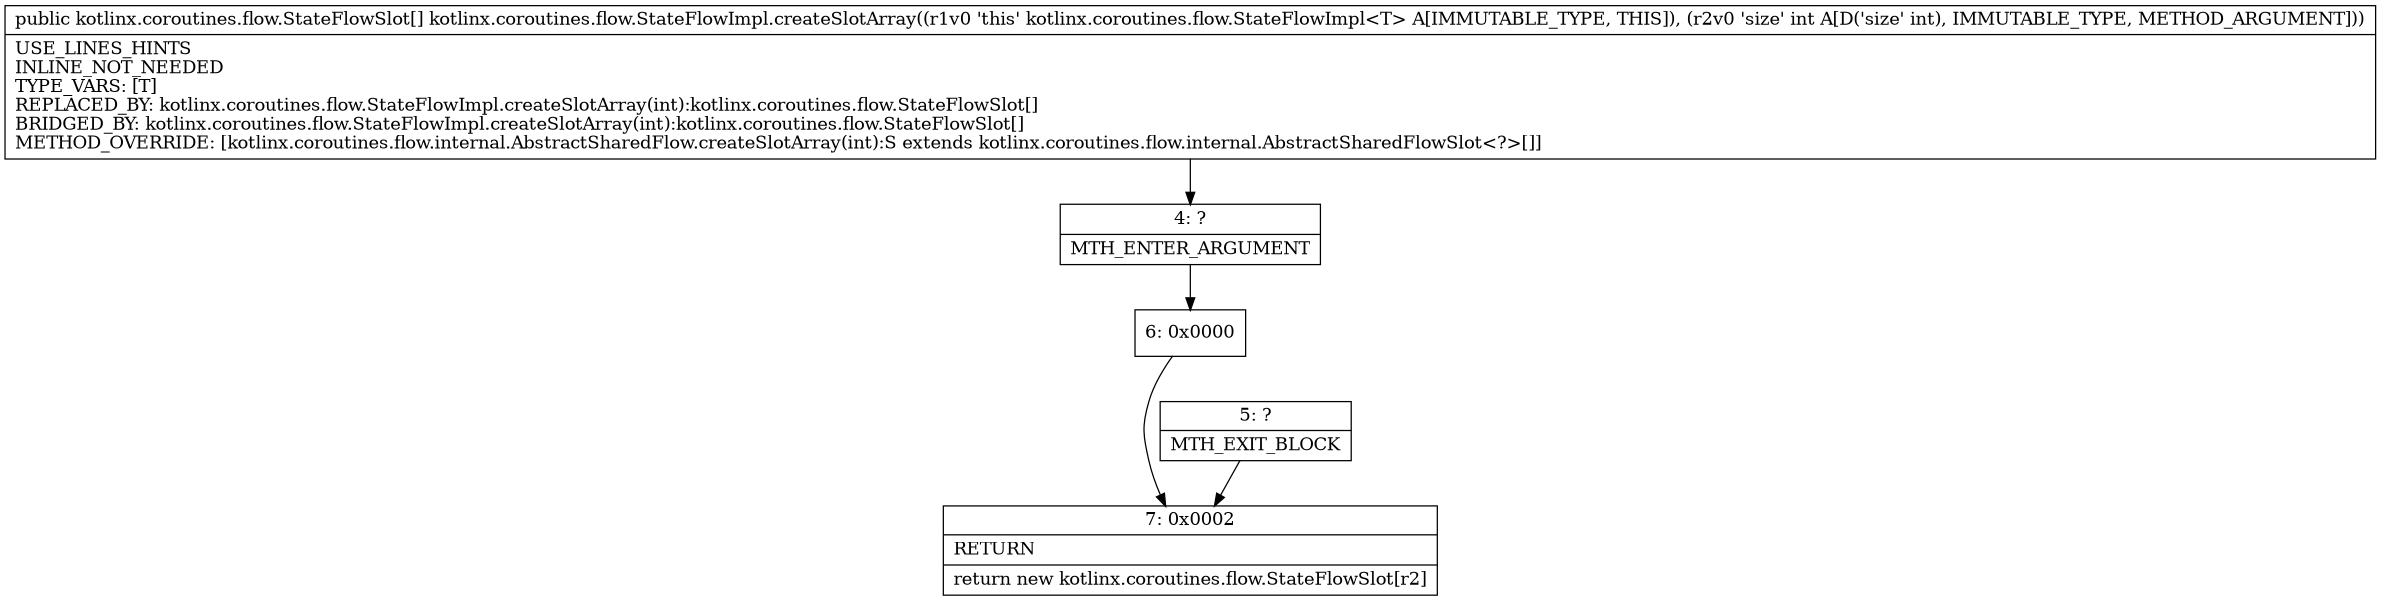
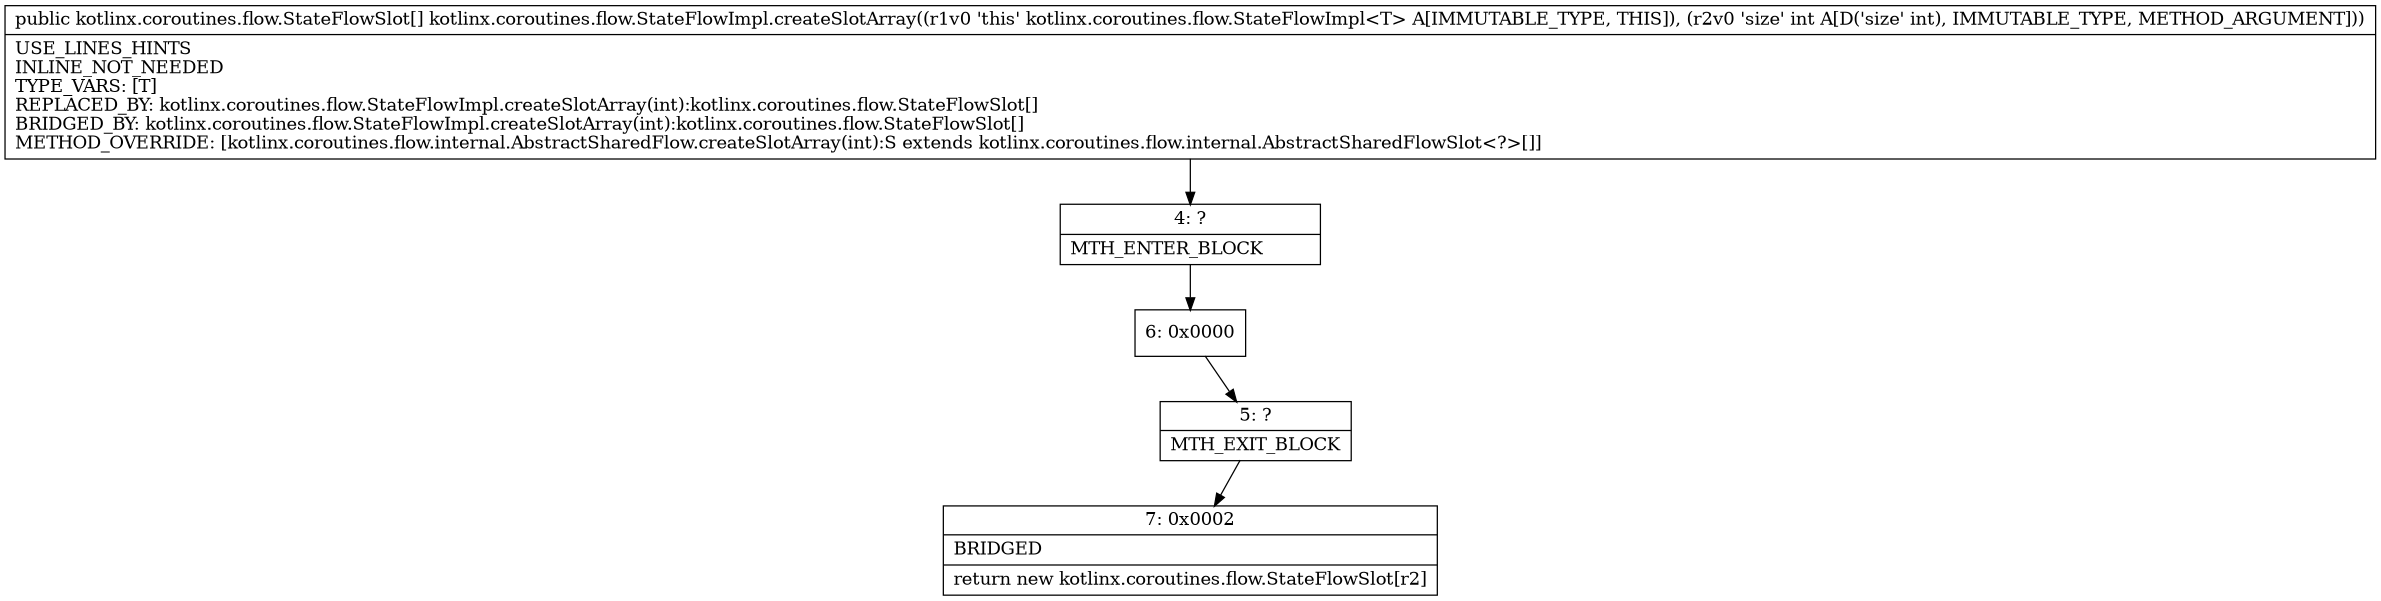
node "4: ?": text "MTH_ENTER_ARGUMENT" -> "MTH_ENTER_BLOCK"
edge "6: 0x0000" -> "7: 0x0002": now "6: 0x0000" -> "5: ?"
node "7: 0x0002": text "RETURN" -> "BRIDGED"
